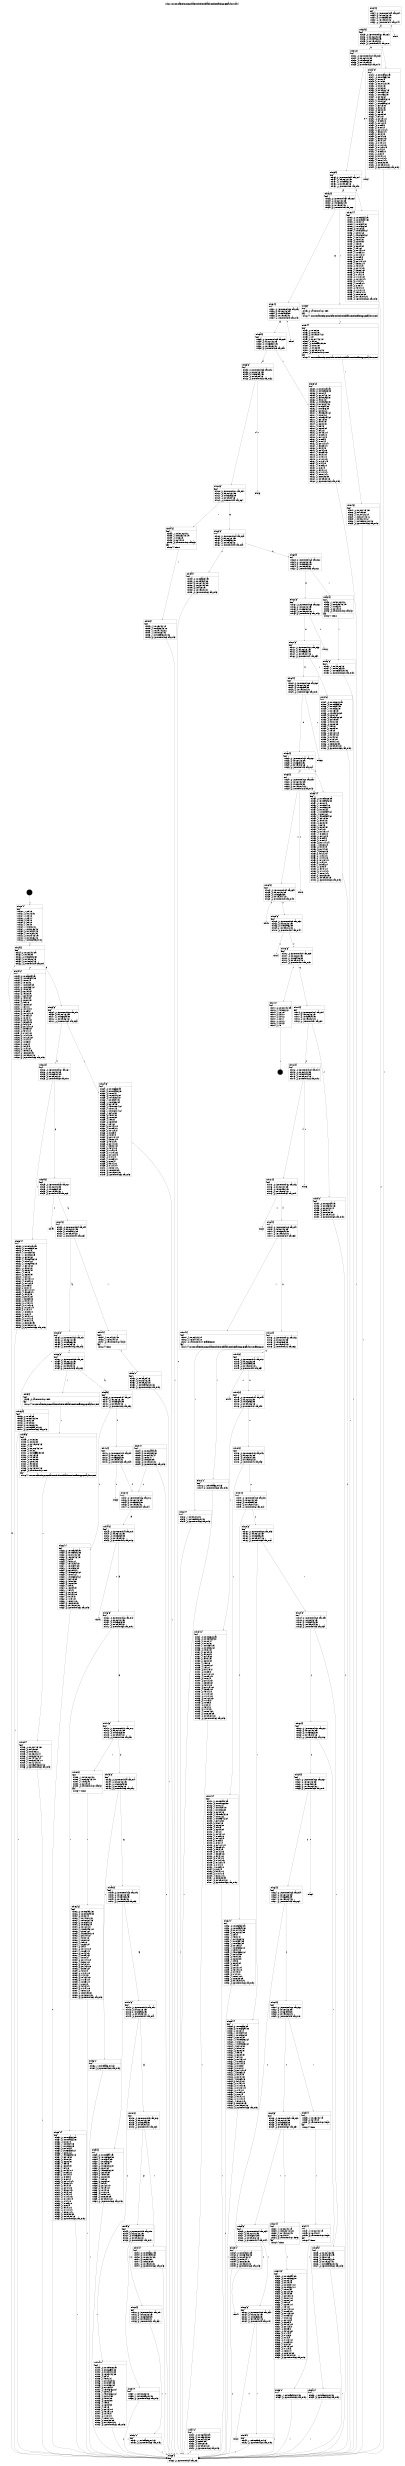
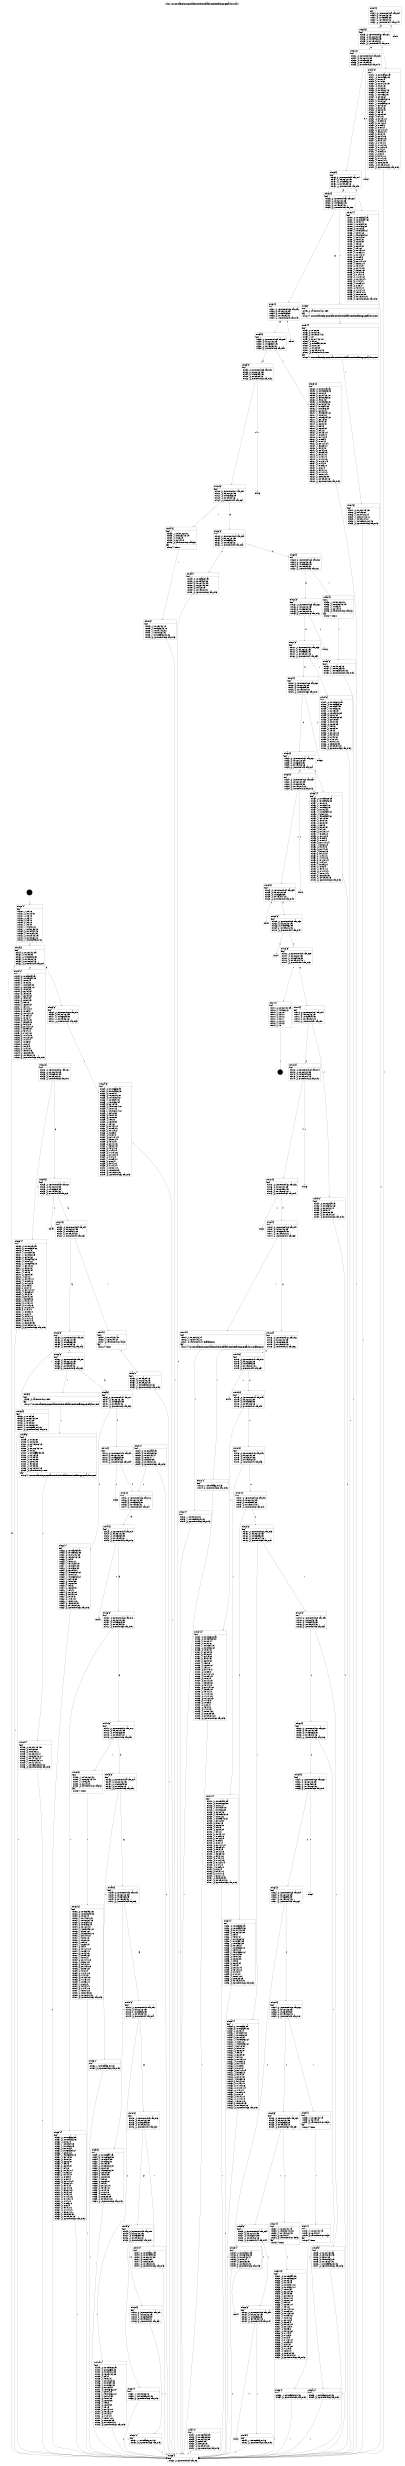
edge "0x401369 [25]" -> "0x401382 [25]": removed, label "47"
